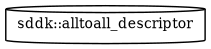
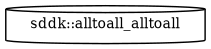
node "sddk::alltoall_descriptor": label "sddk::alltoall_descriptor" -> "sddk::alltoall_alltoall"
